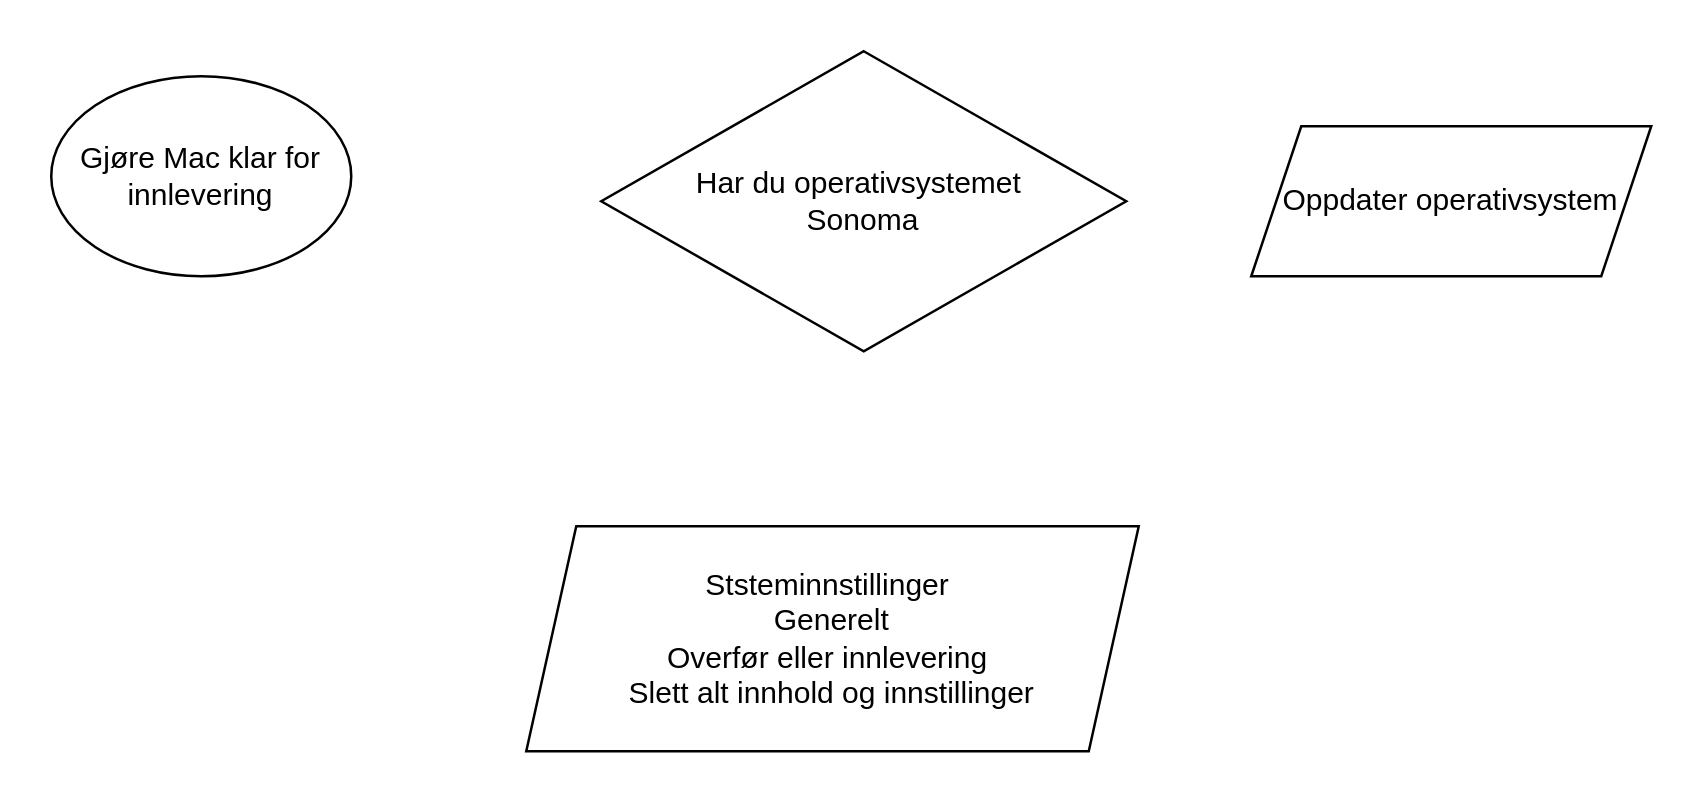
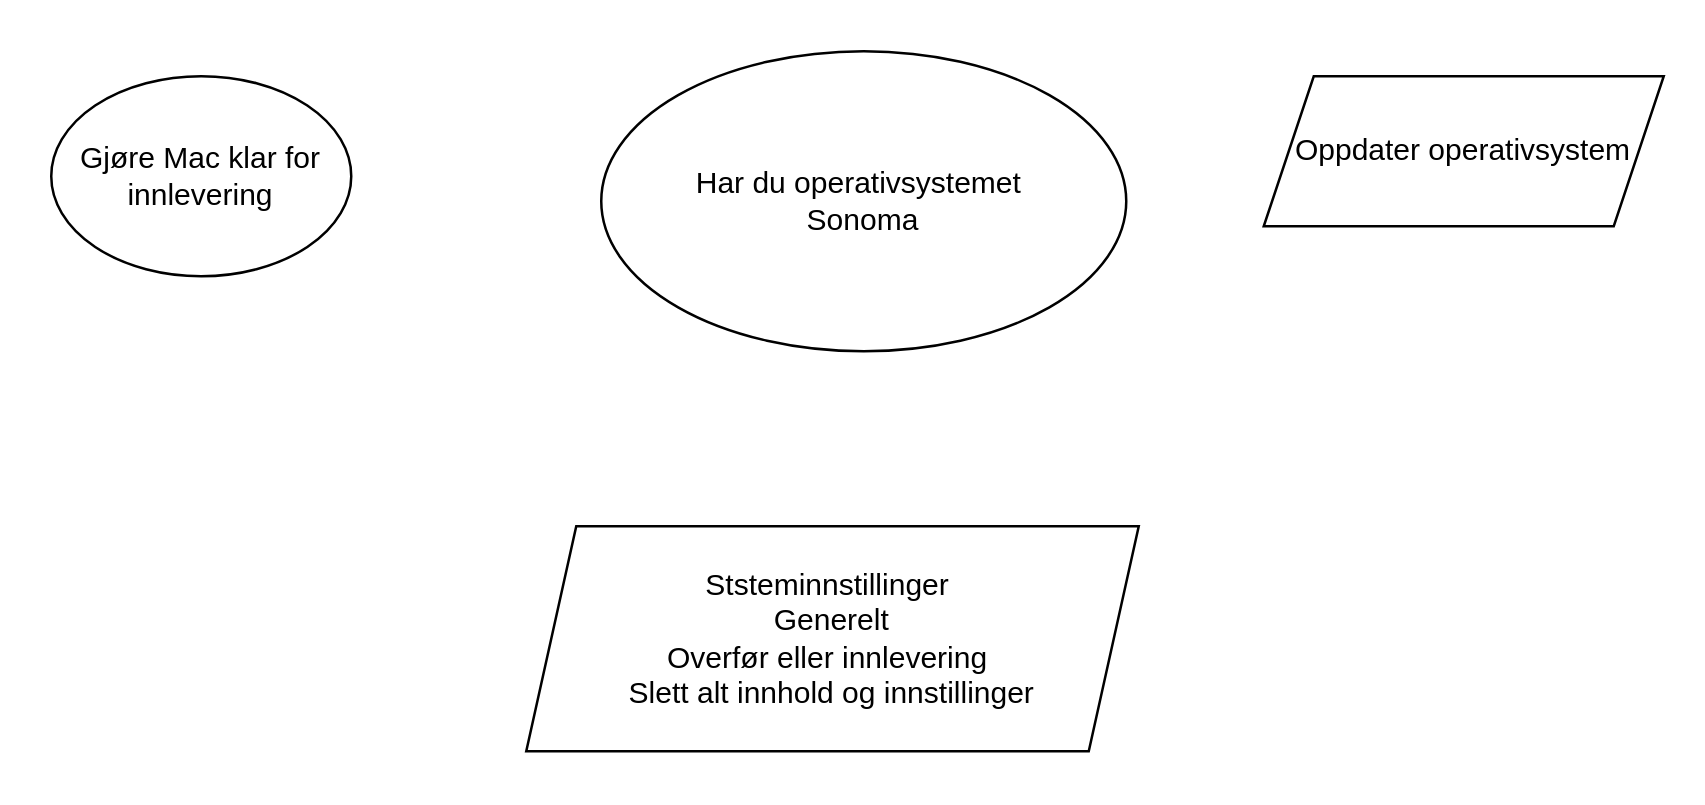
node "Har du operativsystemet Sonoma": shape diamond -> ellipse
node "Oppdater operativsystem": moved (1451, 201) -> (1464, 151)
